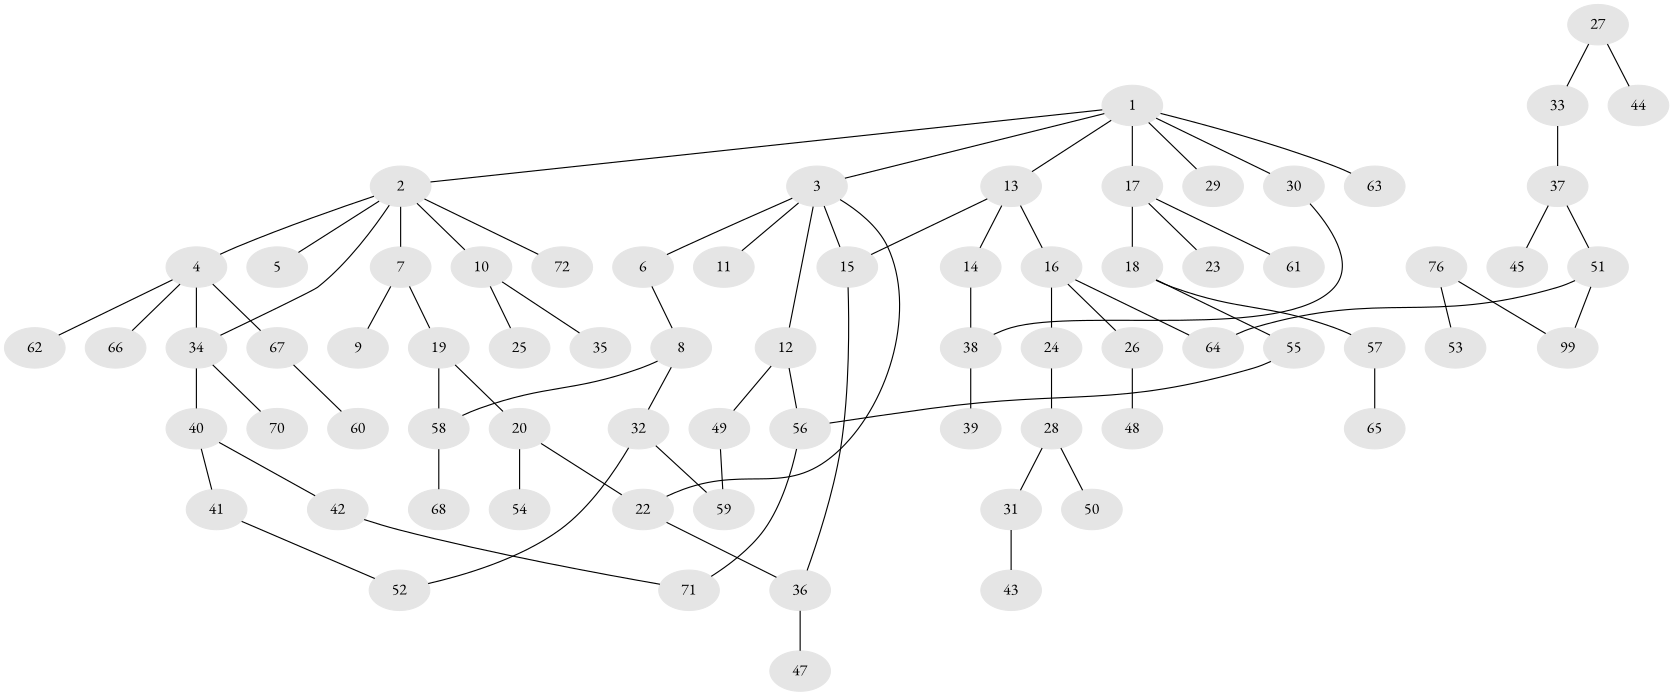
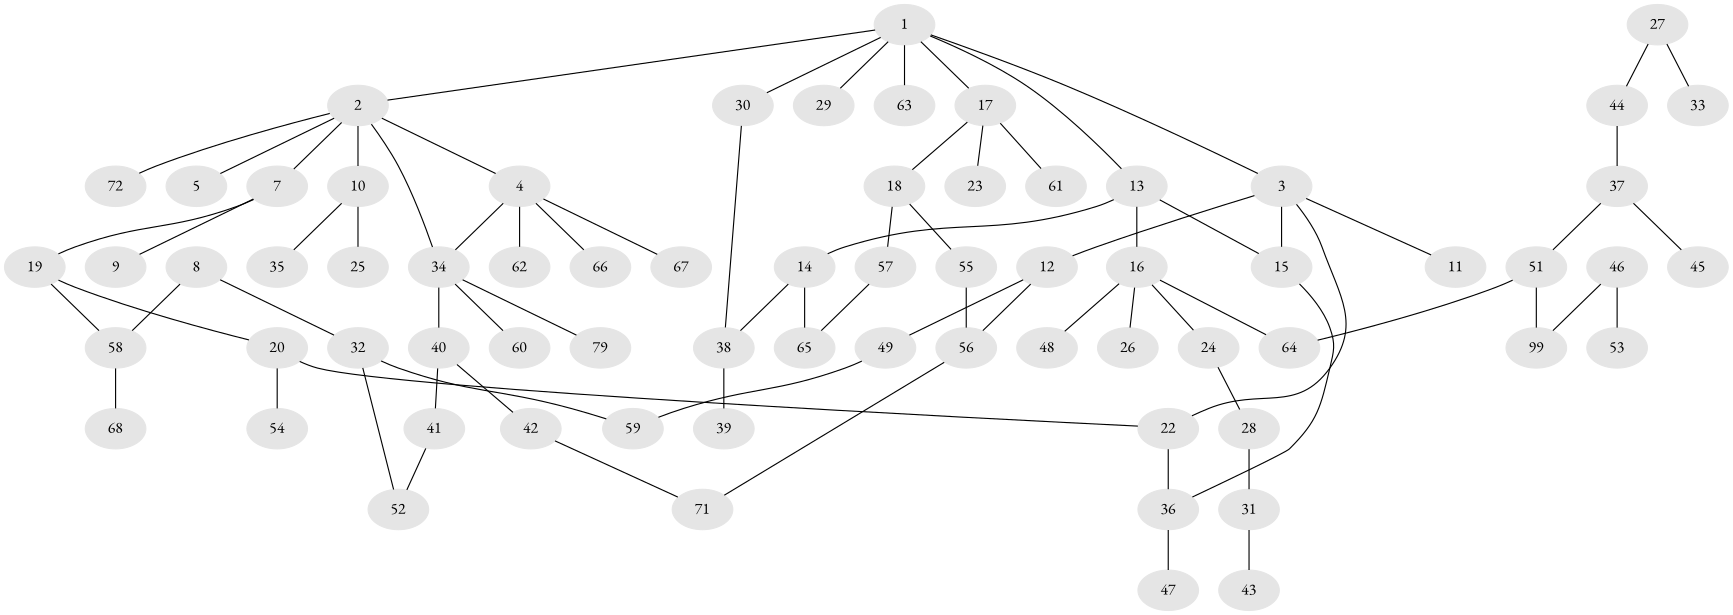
edge "33" -- "37": now "44" -- "37"
node "6": removed
node "76": label "76" -> "46"
edge "14" -- "65": added
edge "26" -- "48": now "16" -- "48"
edge "67" -- "60": now "34" -- "60"
node "70": label "70" -> "79"
node "50": removed
